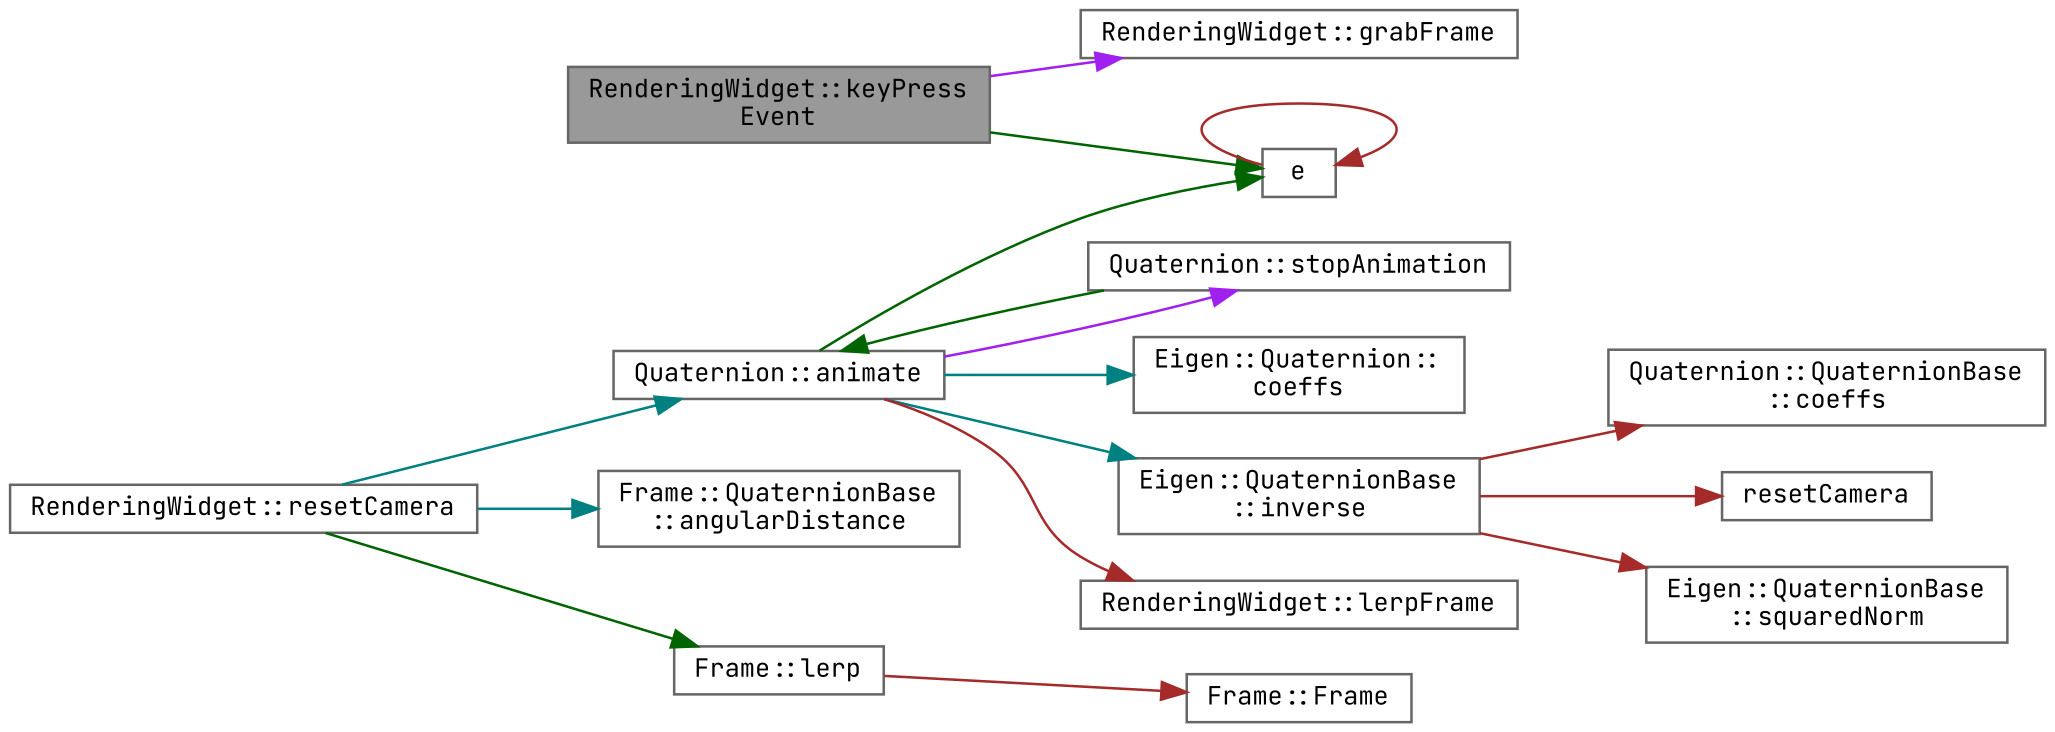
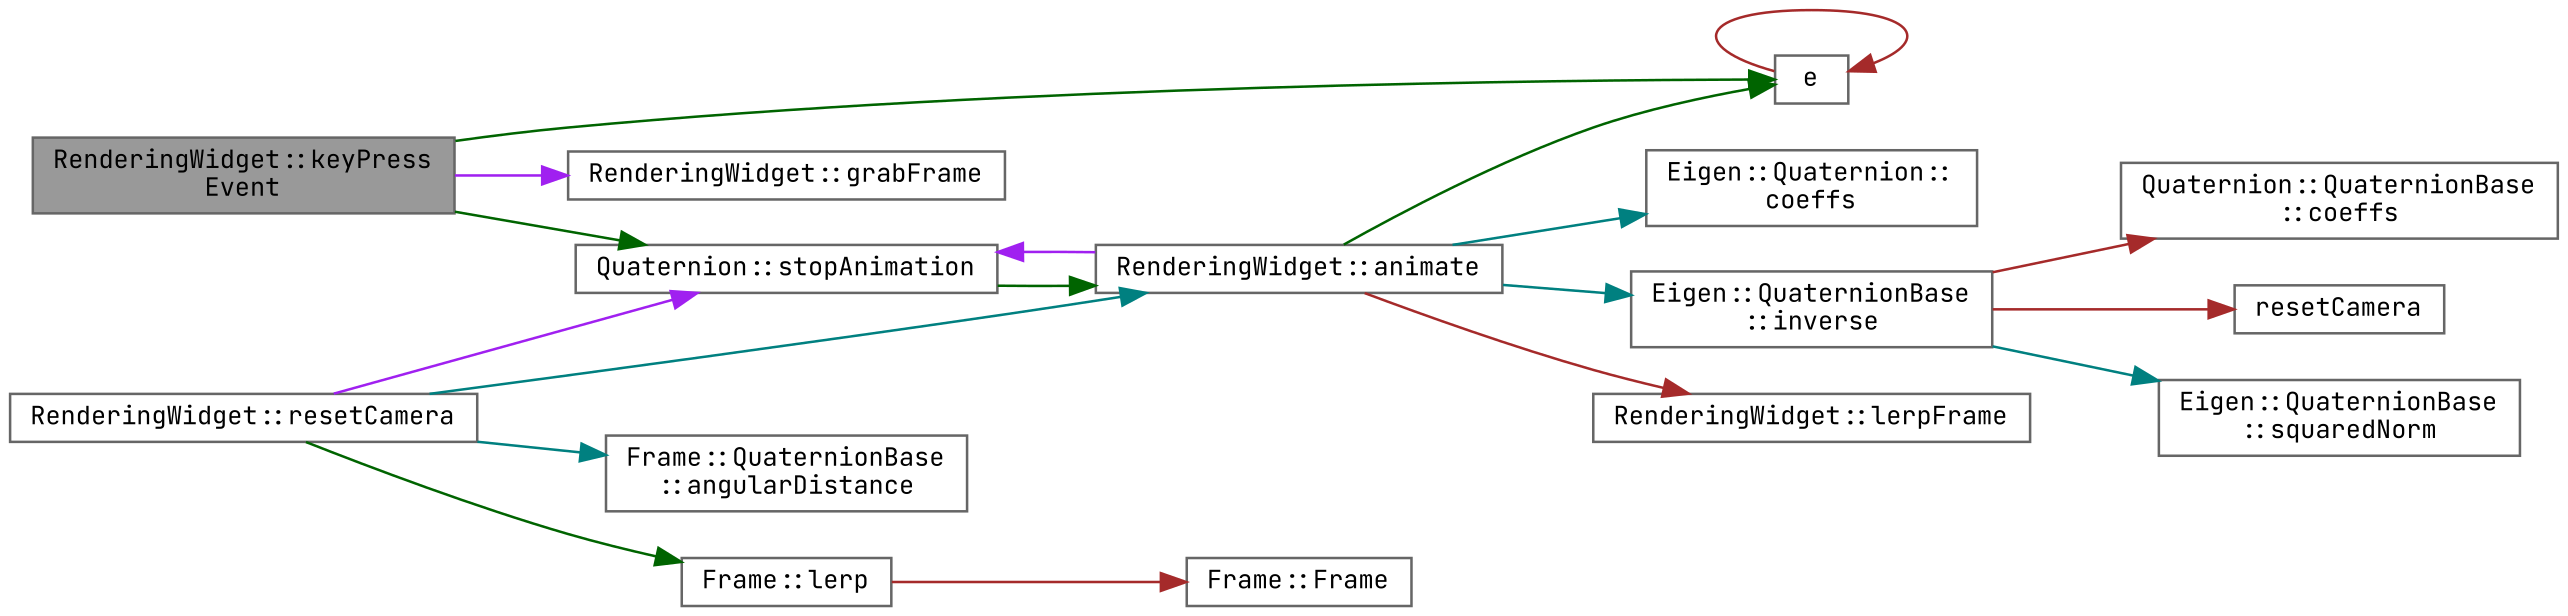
edge "RenderingWidget::keyPress Event" -> "Quaternion::stopAnimation": added
edge "RenderingWidget::resetCamera" -> "Quaternion::stopAnimation": added
node "Quaternion::animate": label "Quaternion::animate" -> "RenderingWidget::animate"
edge "Eigen::QuaternionBase ::inverse" -> "Eigen::QuaternionBase ::squaredNorm": color brown -> teal
